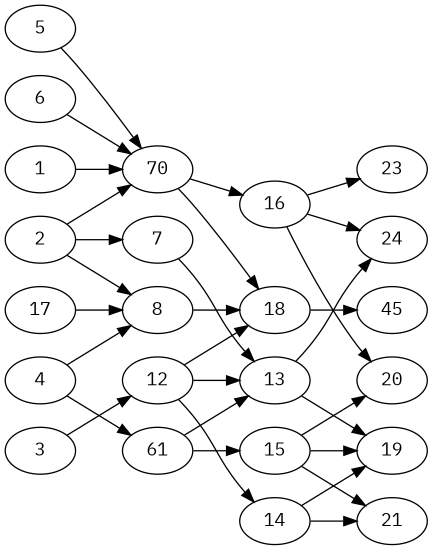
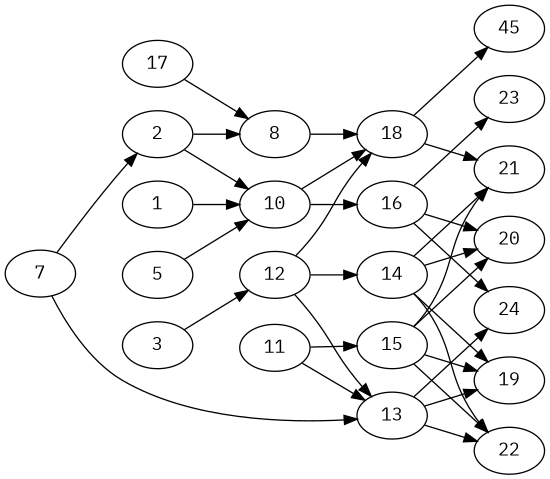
node "6": removed
edge "18" -> "21": added
node "70": label "70" -> "10"
edge "2" -> "7": reversed
edge "14" -> "20": added
node "4": removed
node "61": label "61" -> "11"
node "22": added
